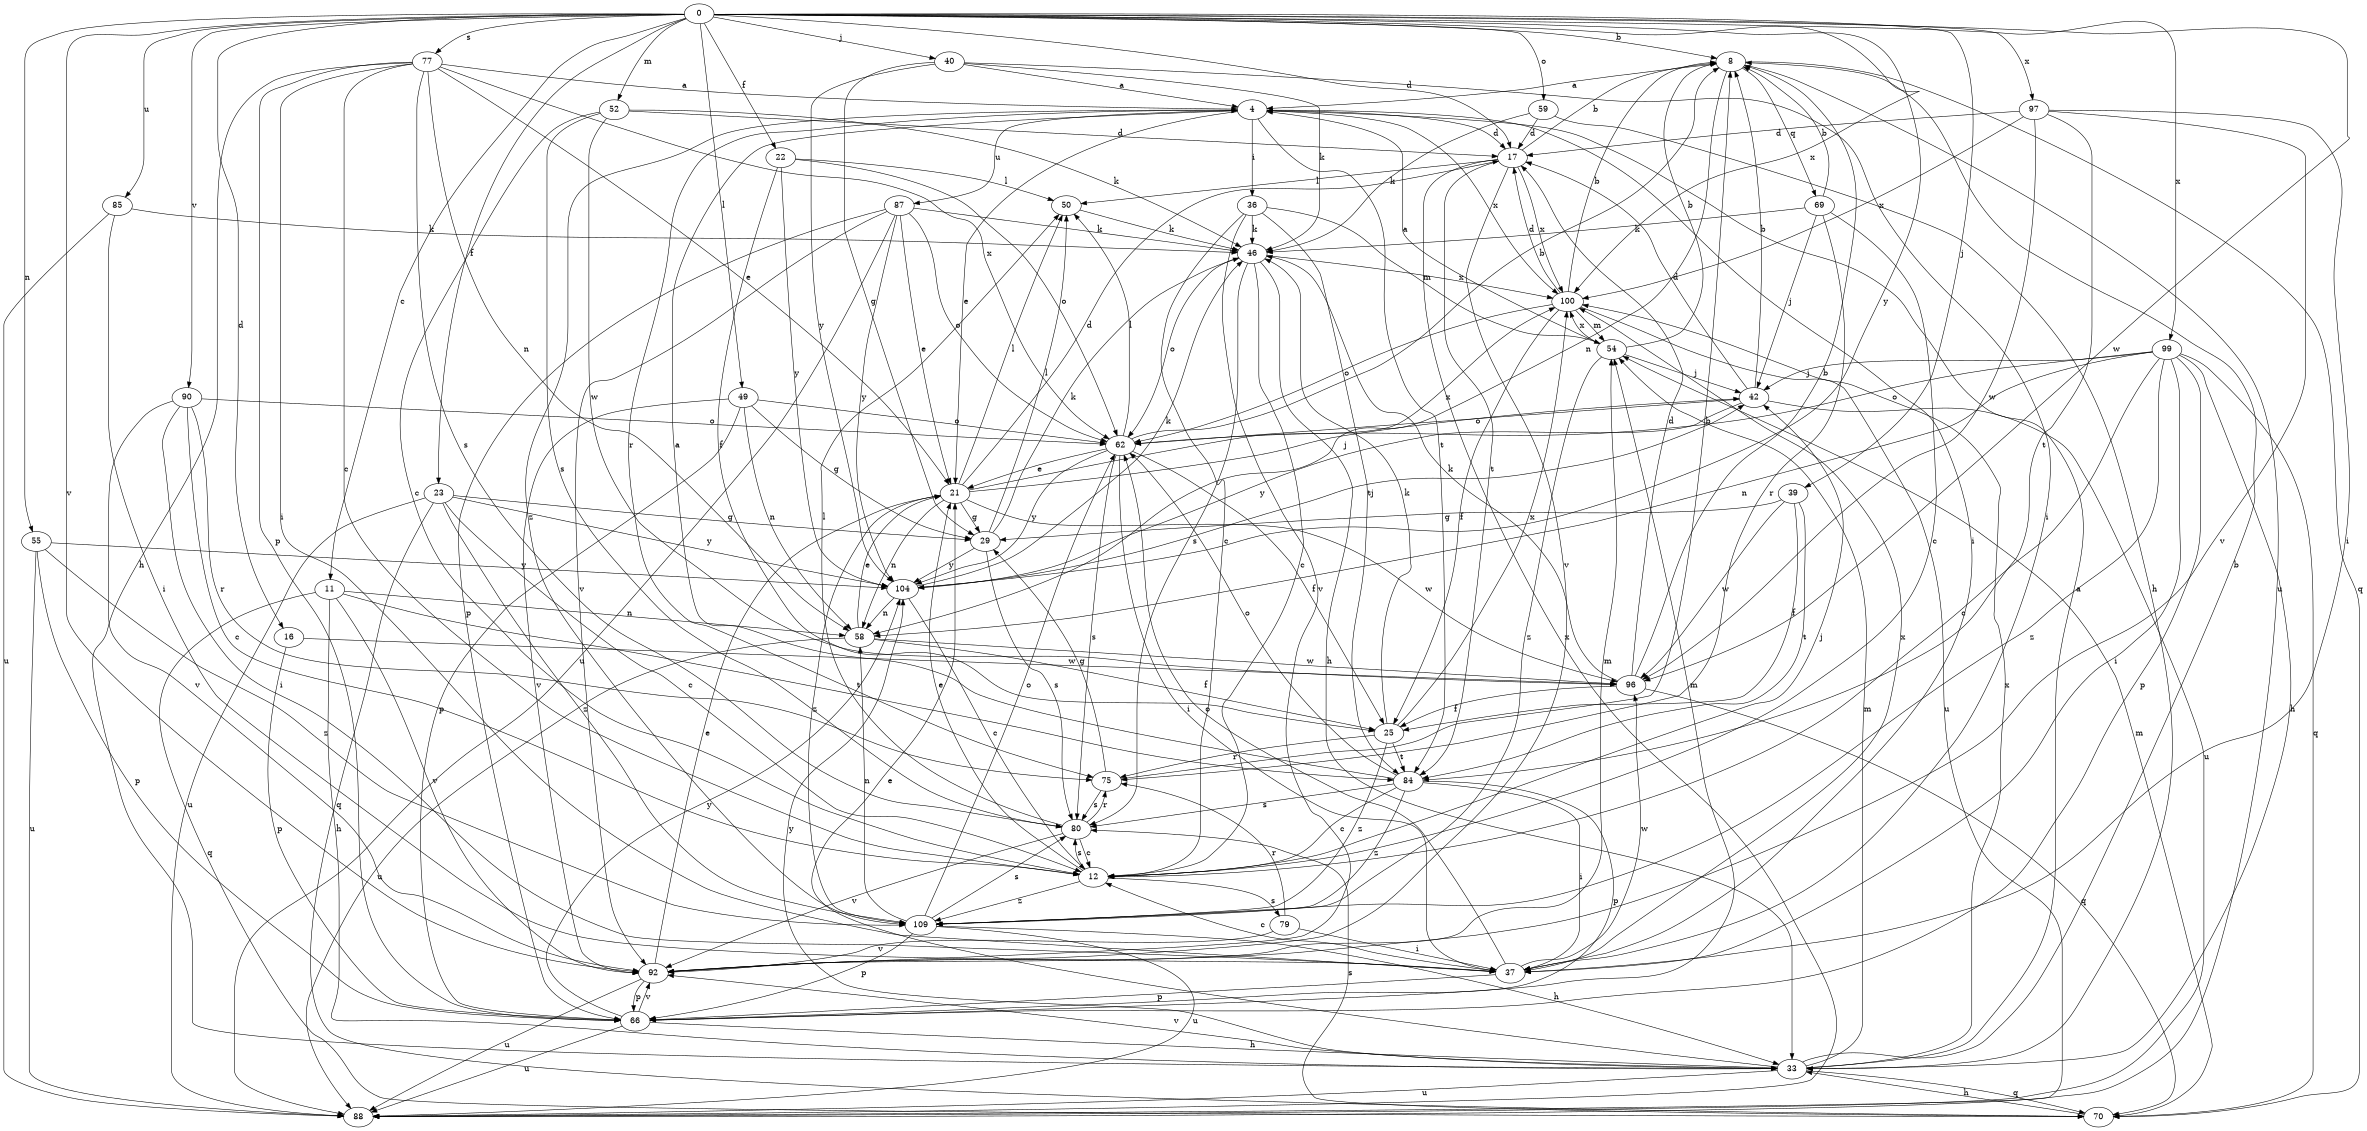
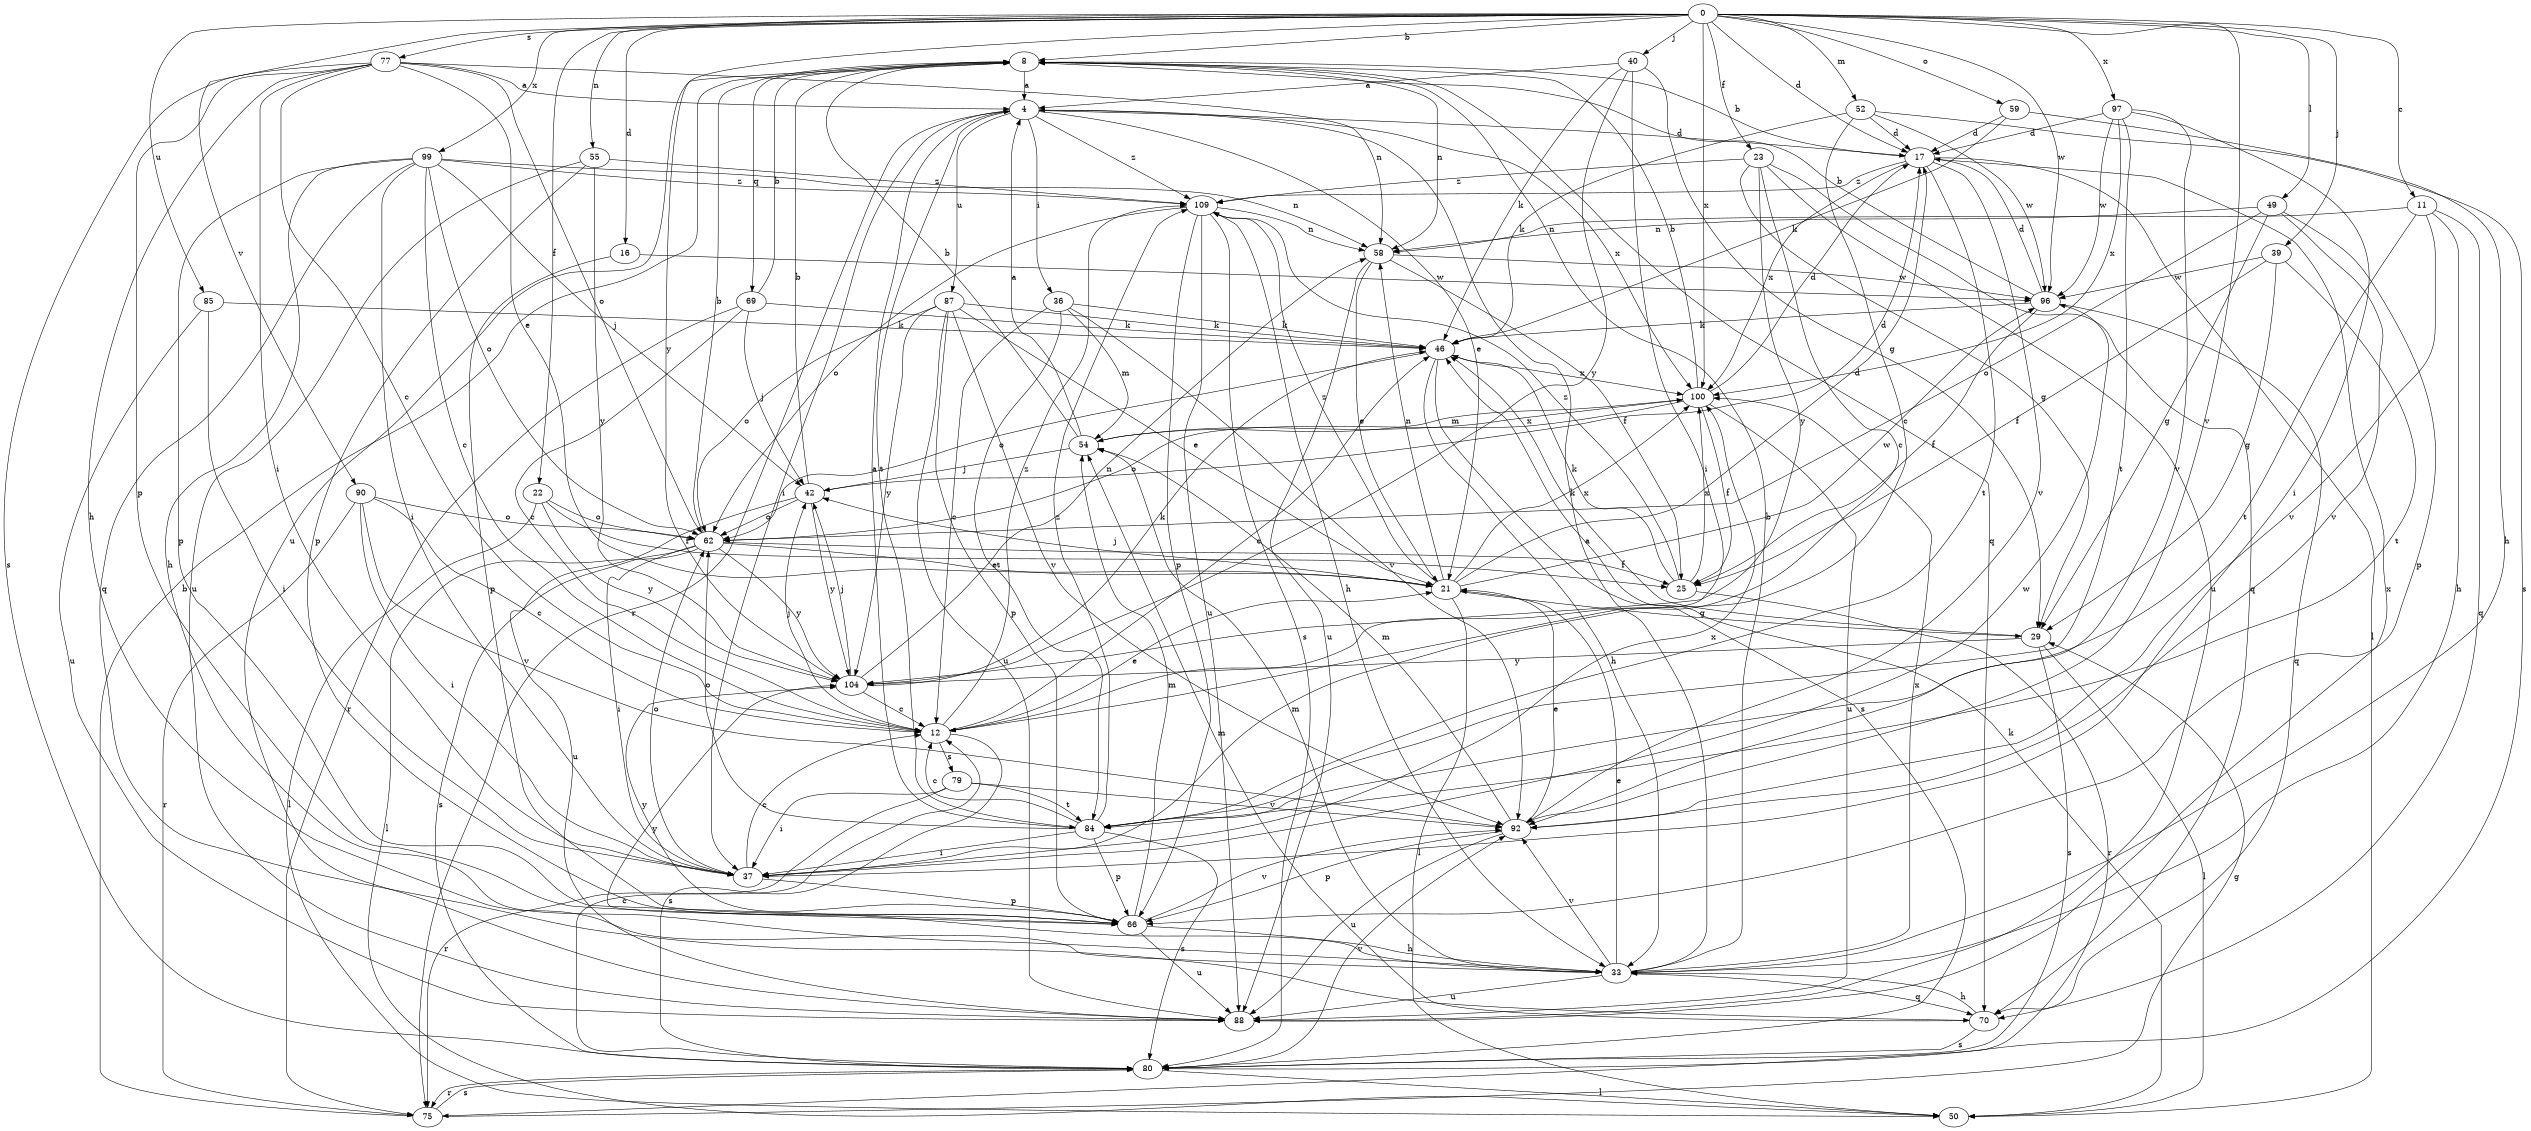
edge "77" -> "62": label "x" -> "o"
edge "46" -> "12": reversed
edge "25" -> "84": now "79" -> "84"
edge "54" -> "109": now "17" -> "109"
